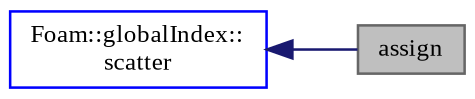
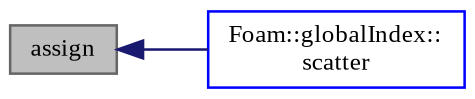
edge "assign" -> "Foam::globalIndex:: scatter": reversed
